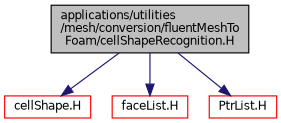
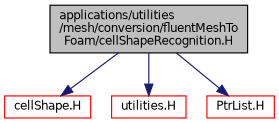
node "faceList.H": label "faceList.H" -> "utilities.H"
